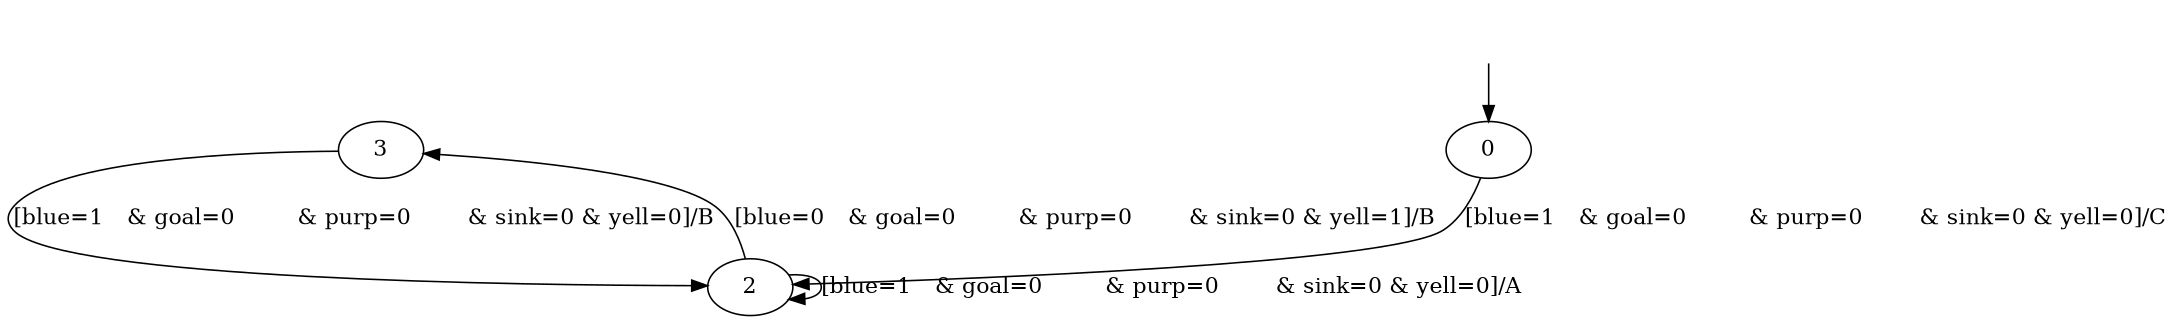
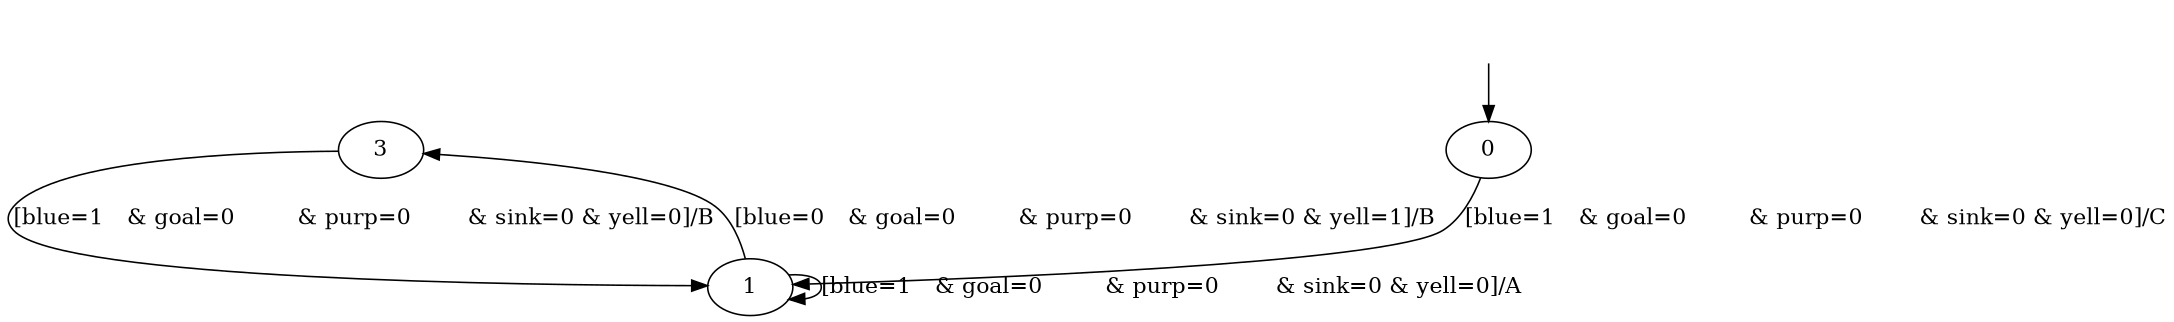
node "2": label "2" -> "1"
